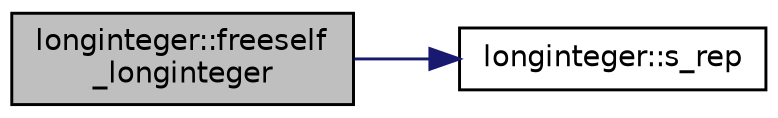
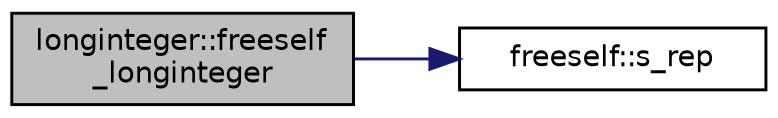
node "longinteger::s_rep": label "longinteger::s_rep" -> "freeself::s_rep"
